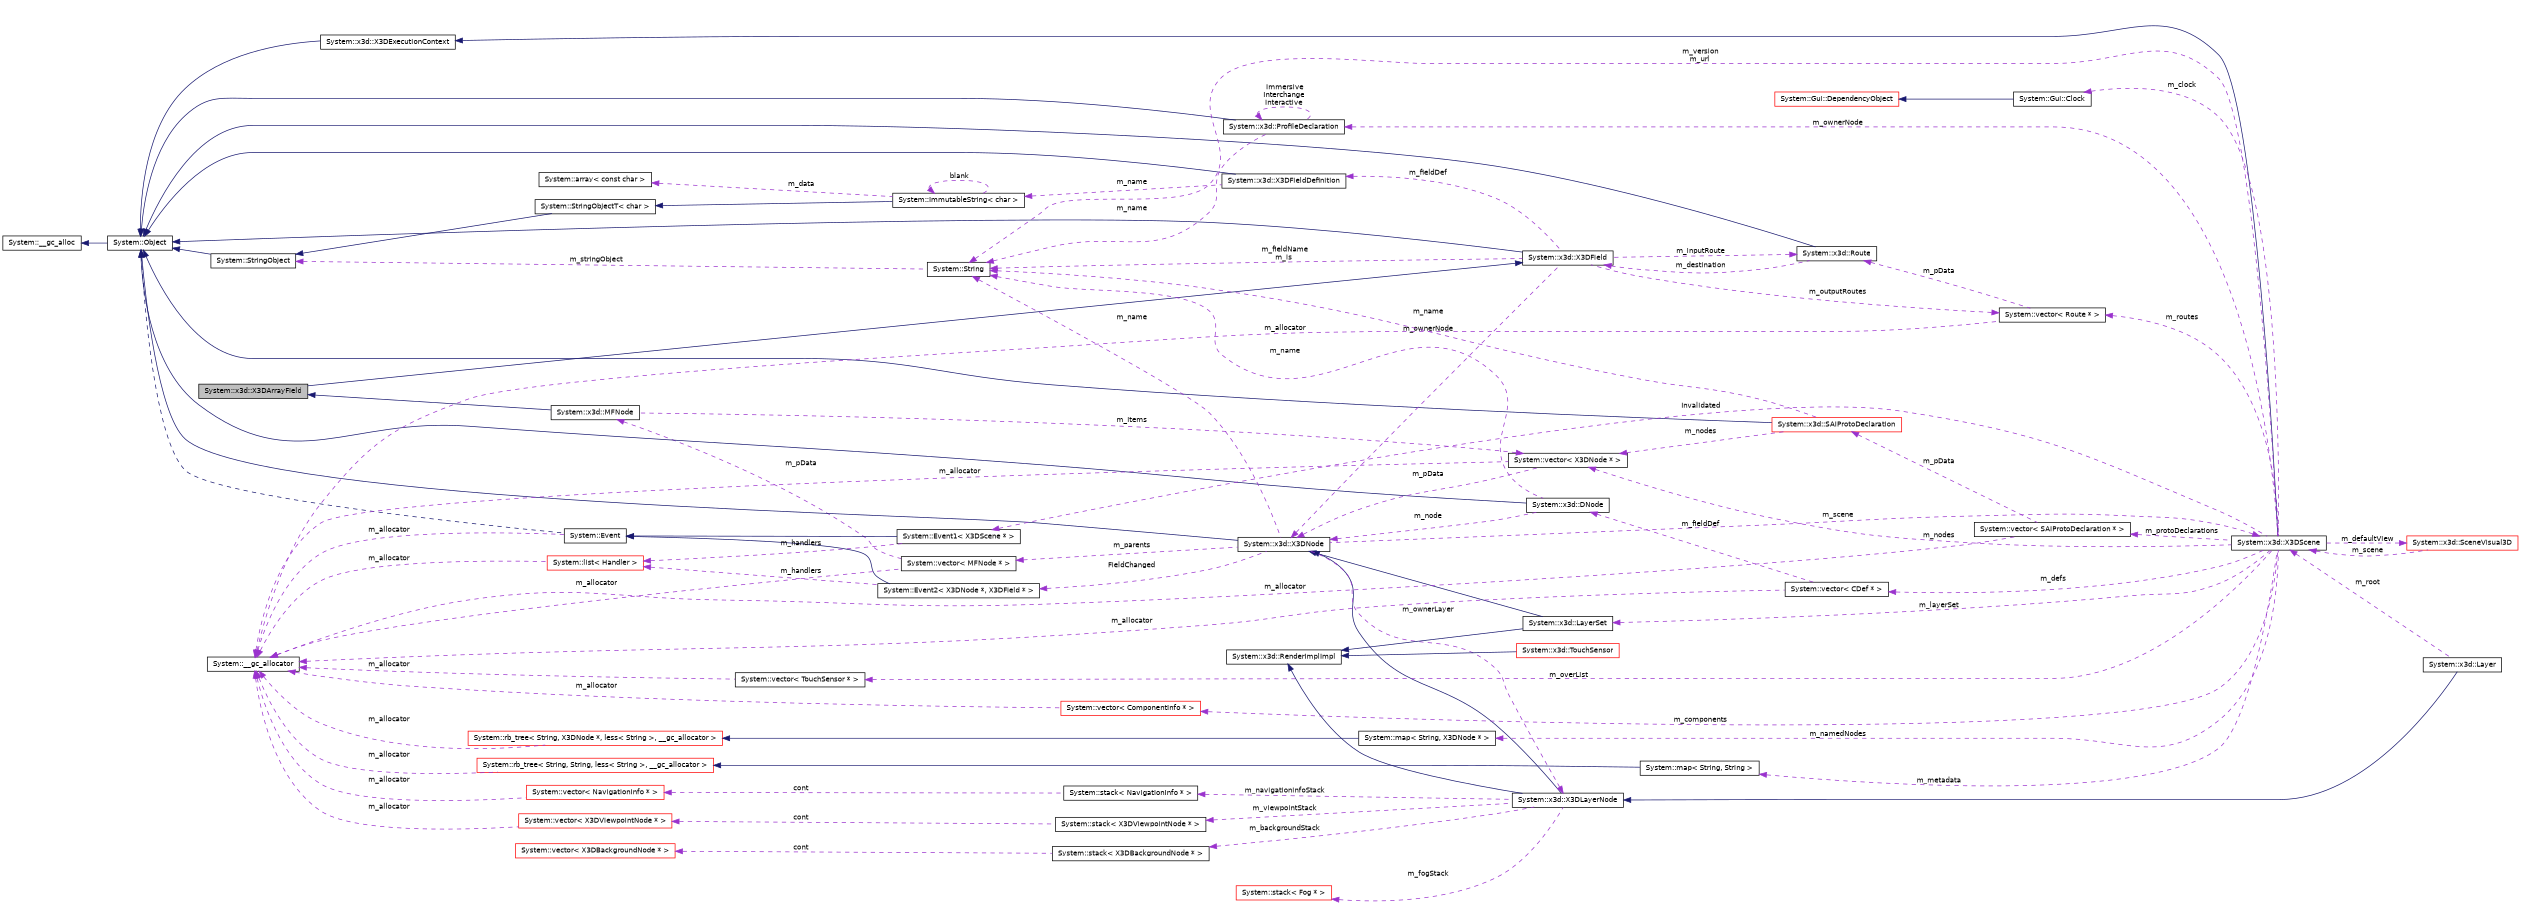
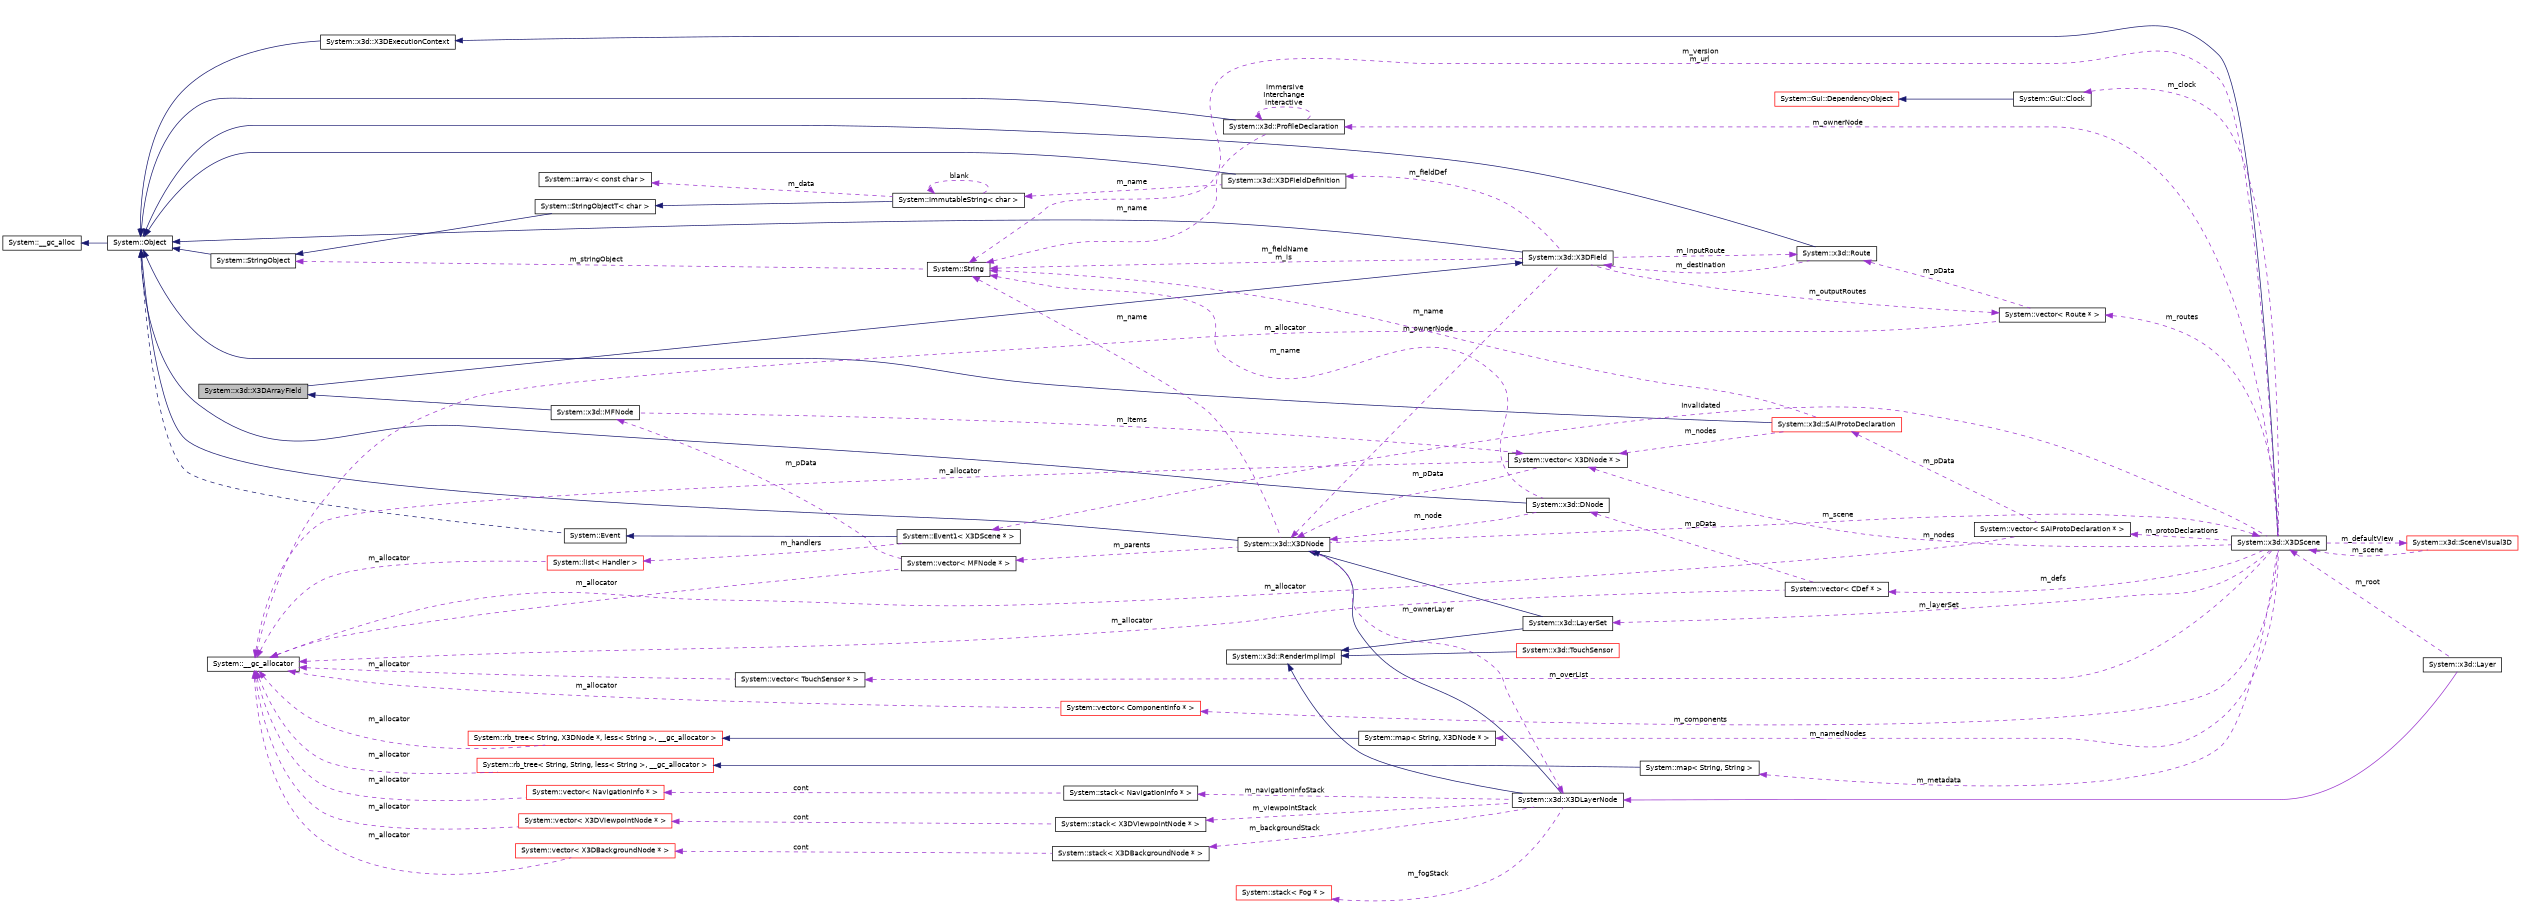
edge "System::vector< CDef * >" -> "System::x3d::DNode": label " m_fieldDef" -> " m_pData"
edge "System::Event" -> "System::__gc_allocator": now "System::vector< X3DBackgroundNode * >" -> "System::__gc_allocator"
node "System::Event2< X3DNode *, X3DField * >": removed
edge "System::x3d::Layer" -> "System::x3d::X3DLayerNode": color midnightblue -> darkorchid3
